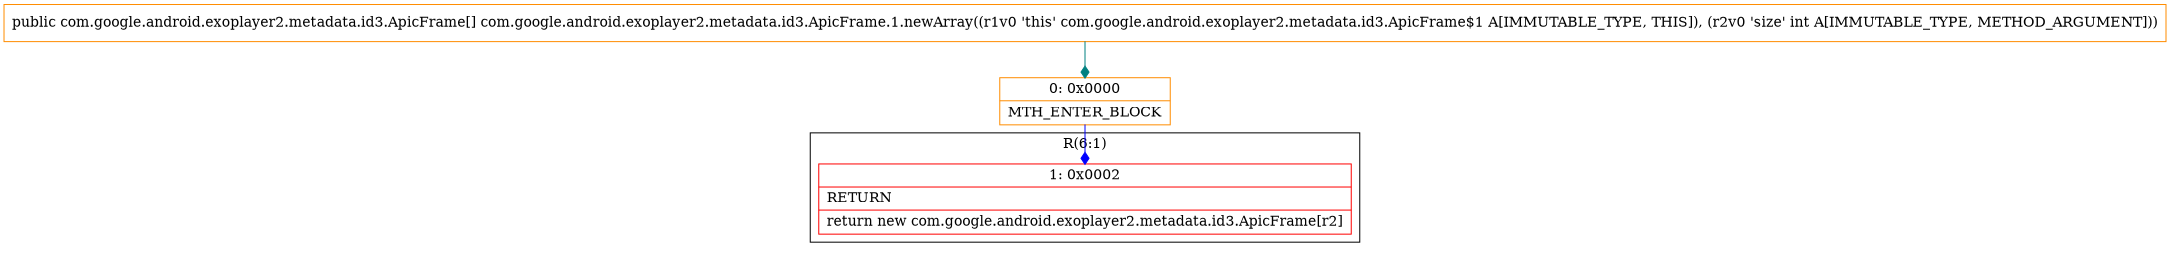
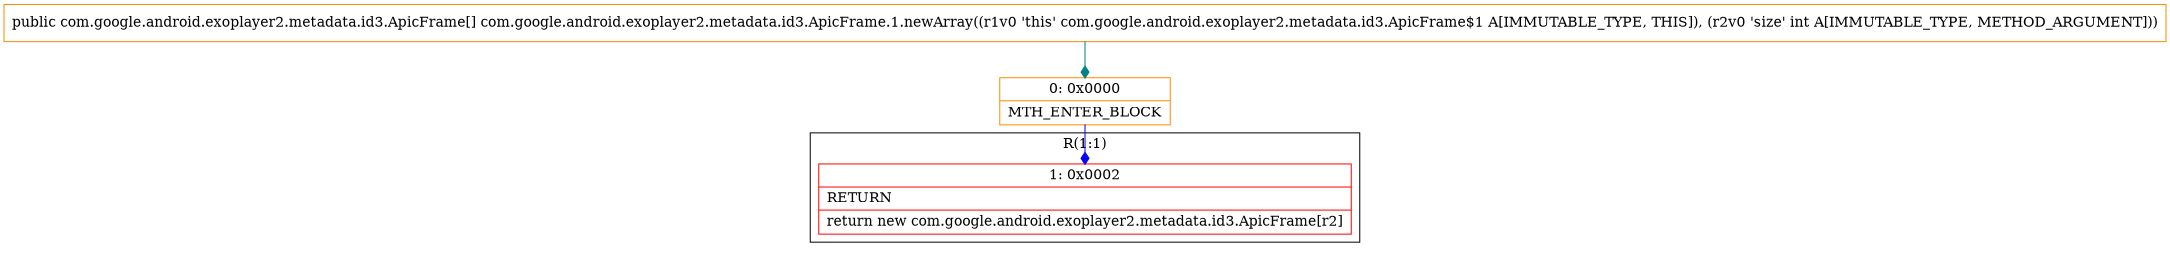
cluster "R(6:1)": label "R(6:1)" -> "R(1:1)"
